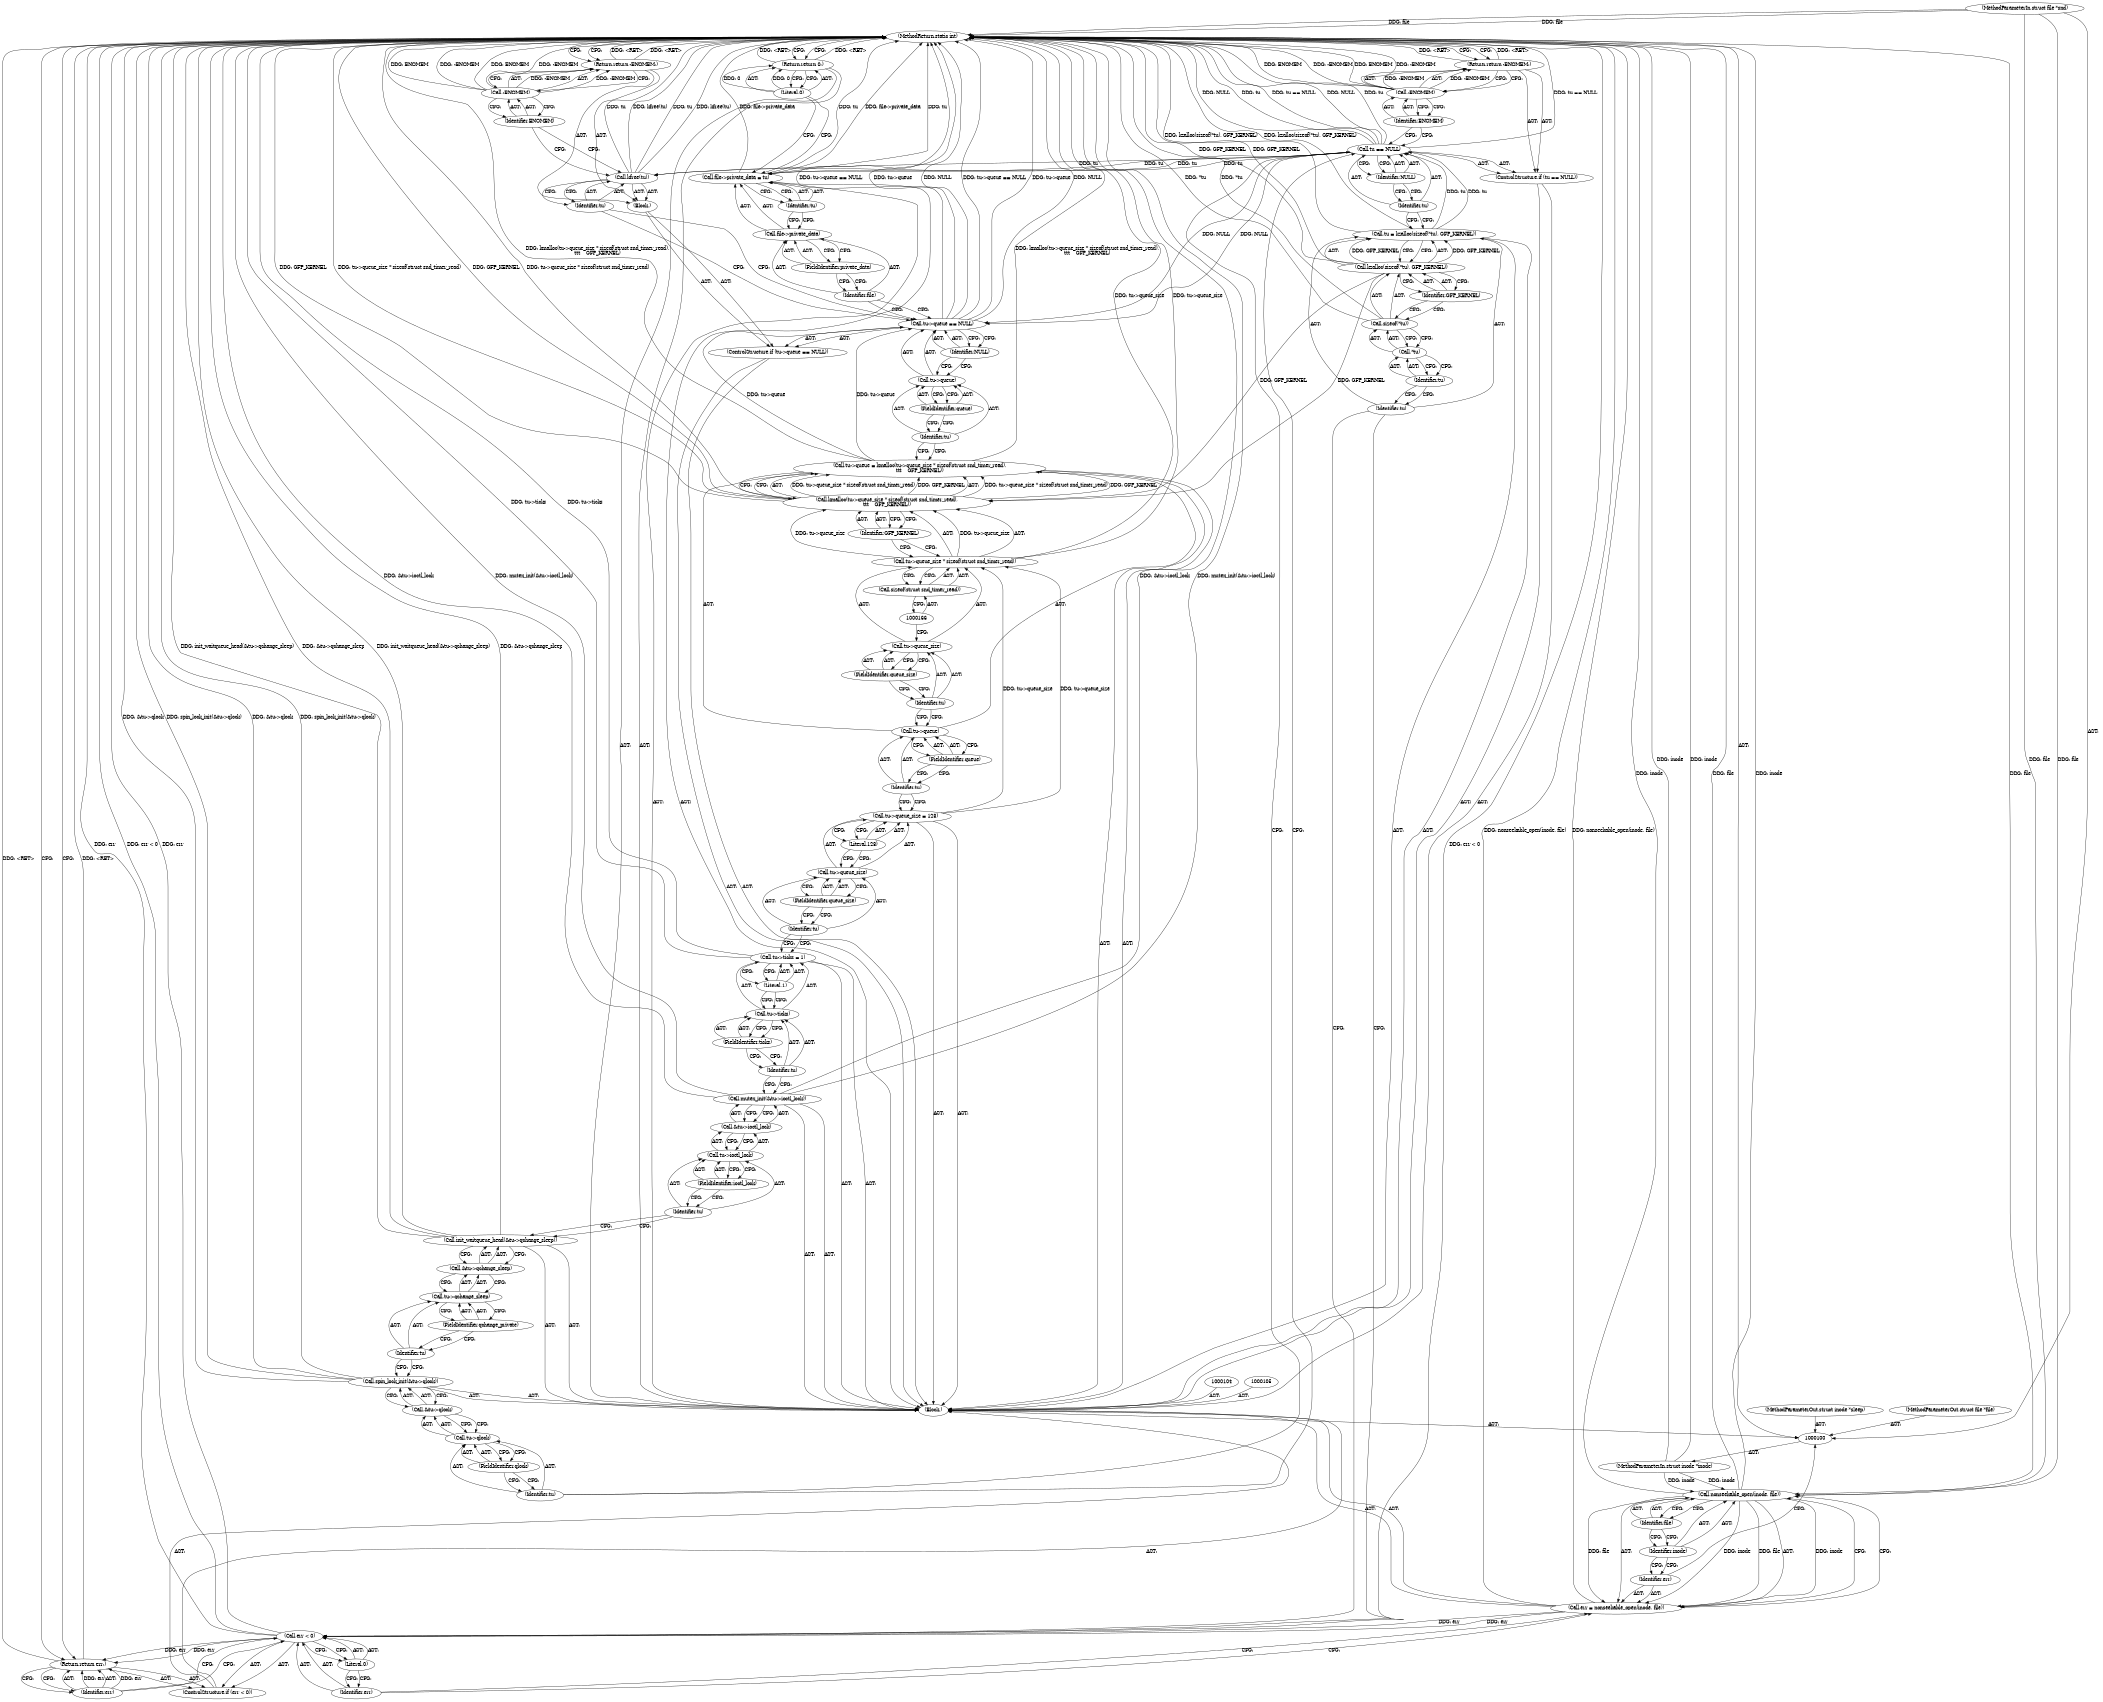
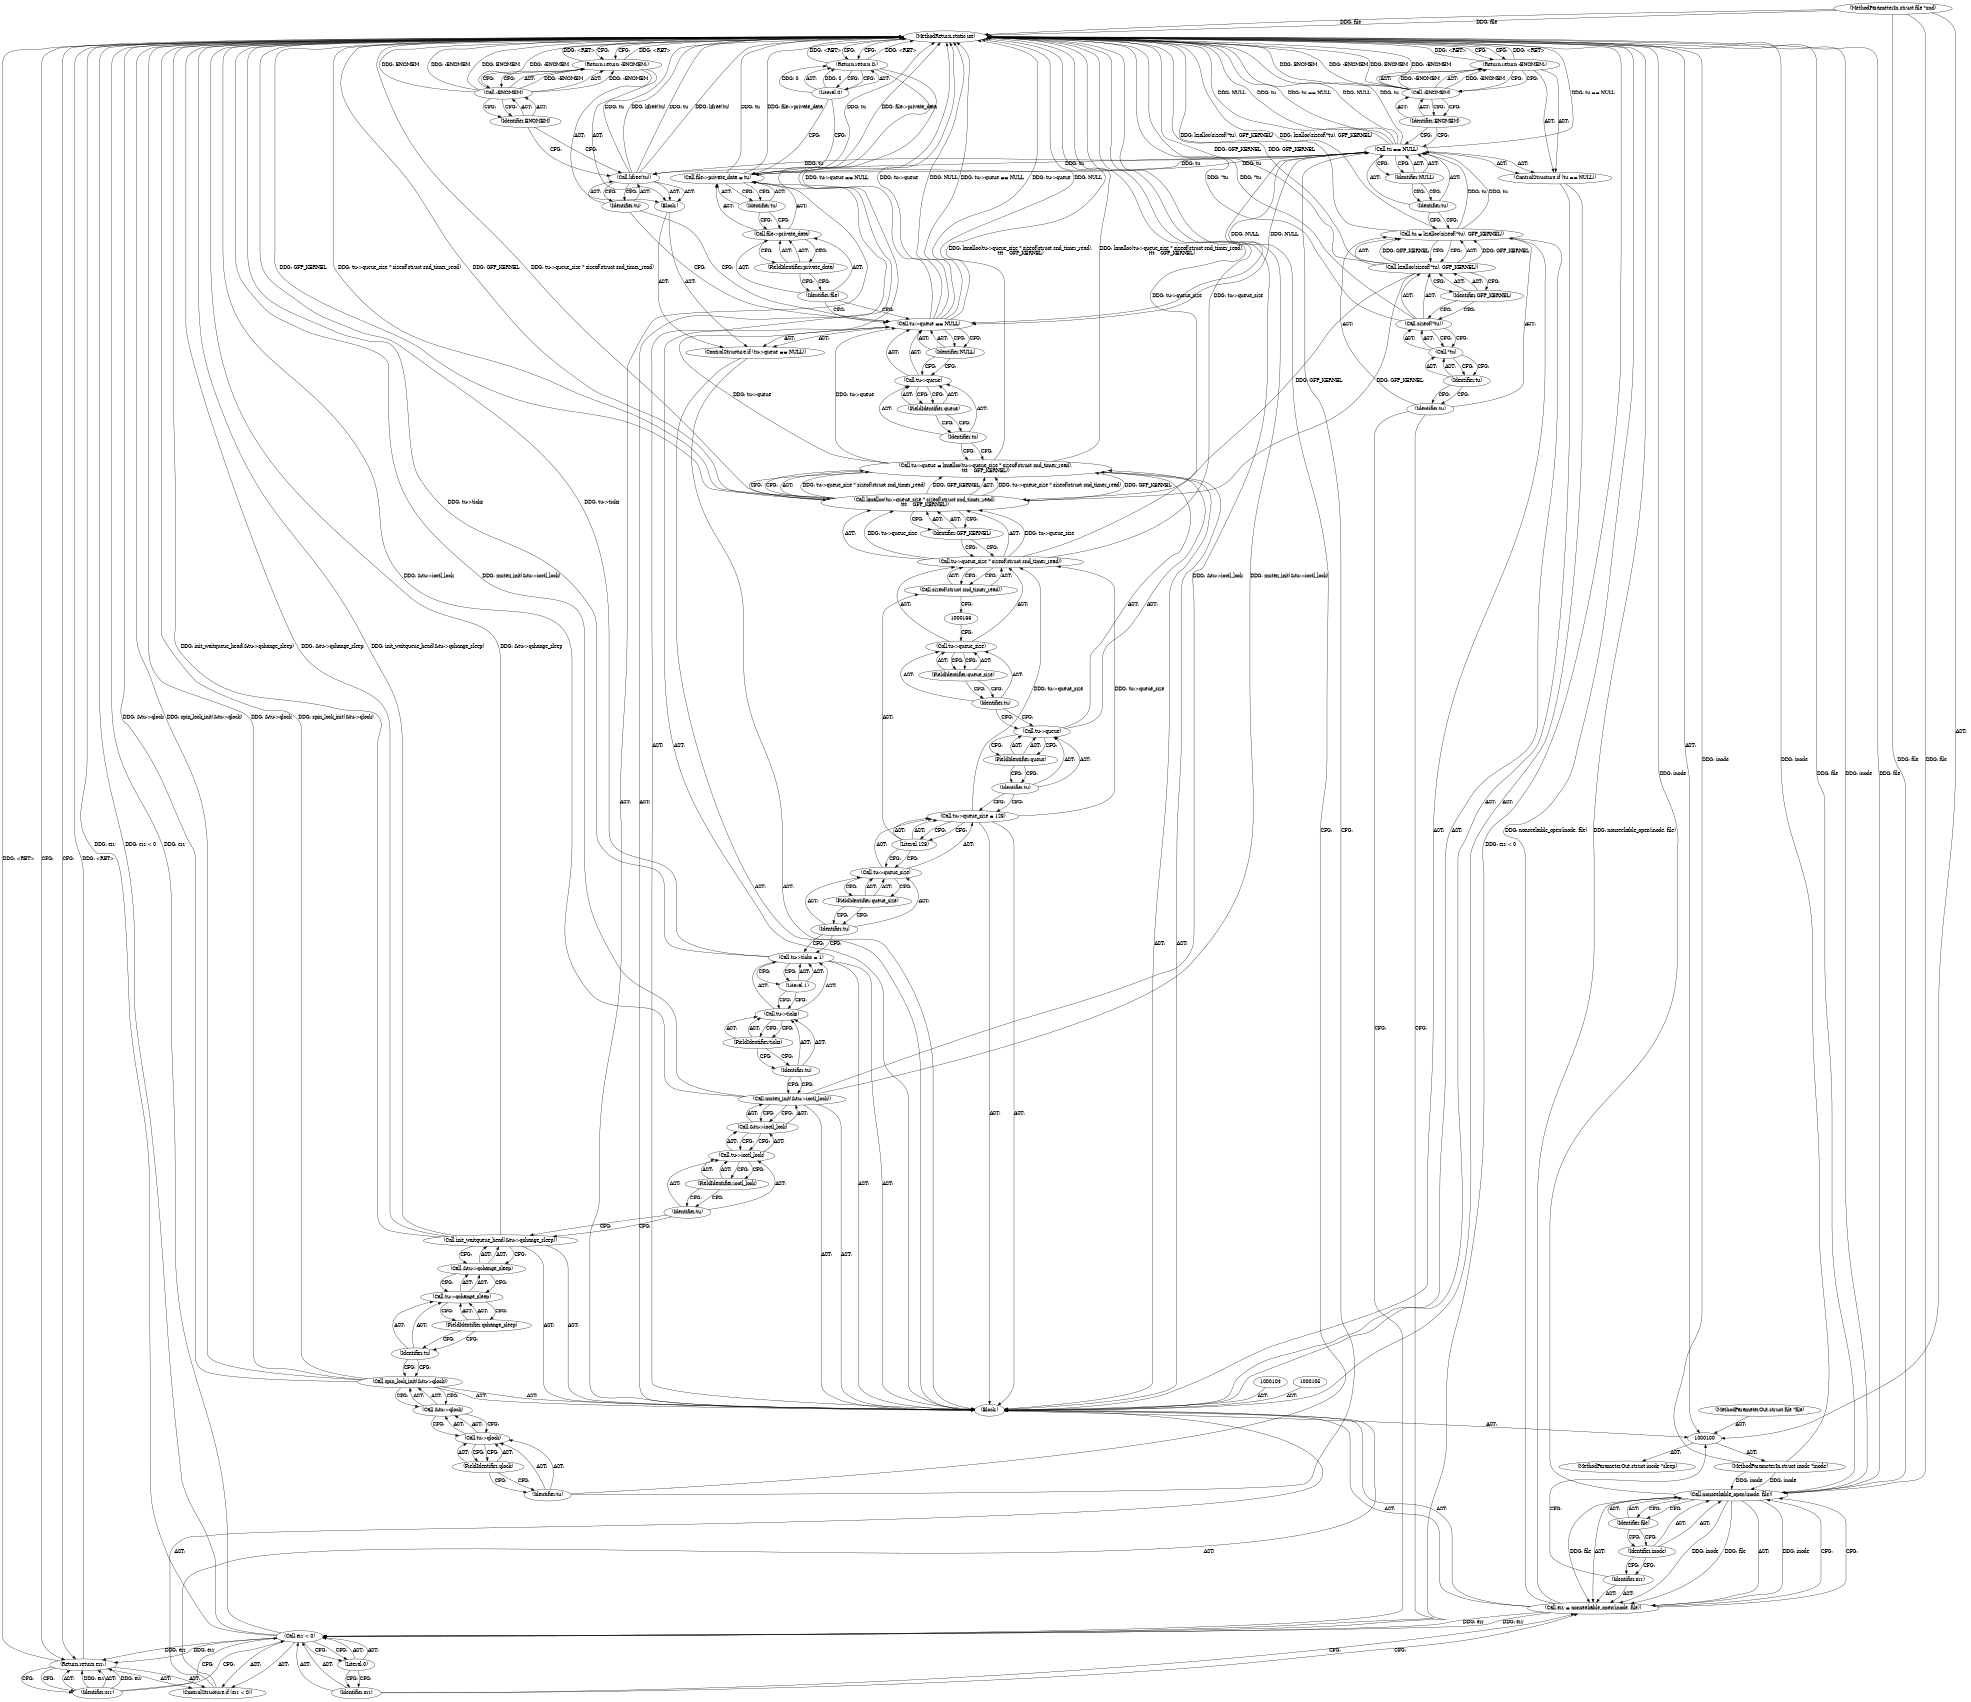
edge "1000166" -> "(Call,sizeof(struct snd_timer_read))": now "(Literal,128)" -> "(Call,sizeof(struct snd_timer_read))"
node "(FieldIdentifier,qchange_private)": label "(FieldIdentifier,qchange_private)" -> "(FieldIdentifier,qchange_sleep)"
edge "(MethodParameterOut,struct inode *sleep)" -> "1000100": reversed
